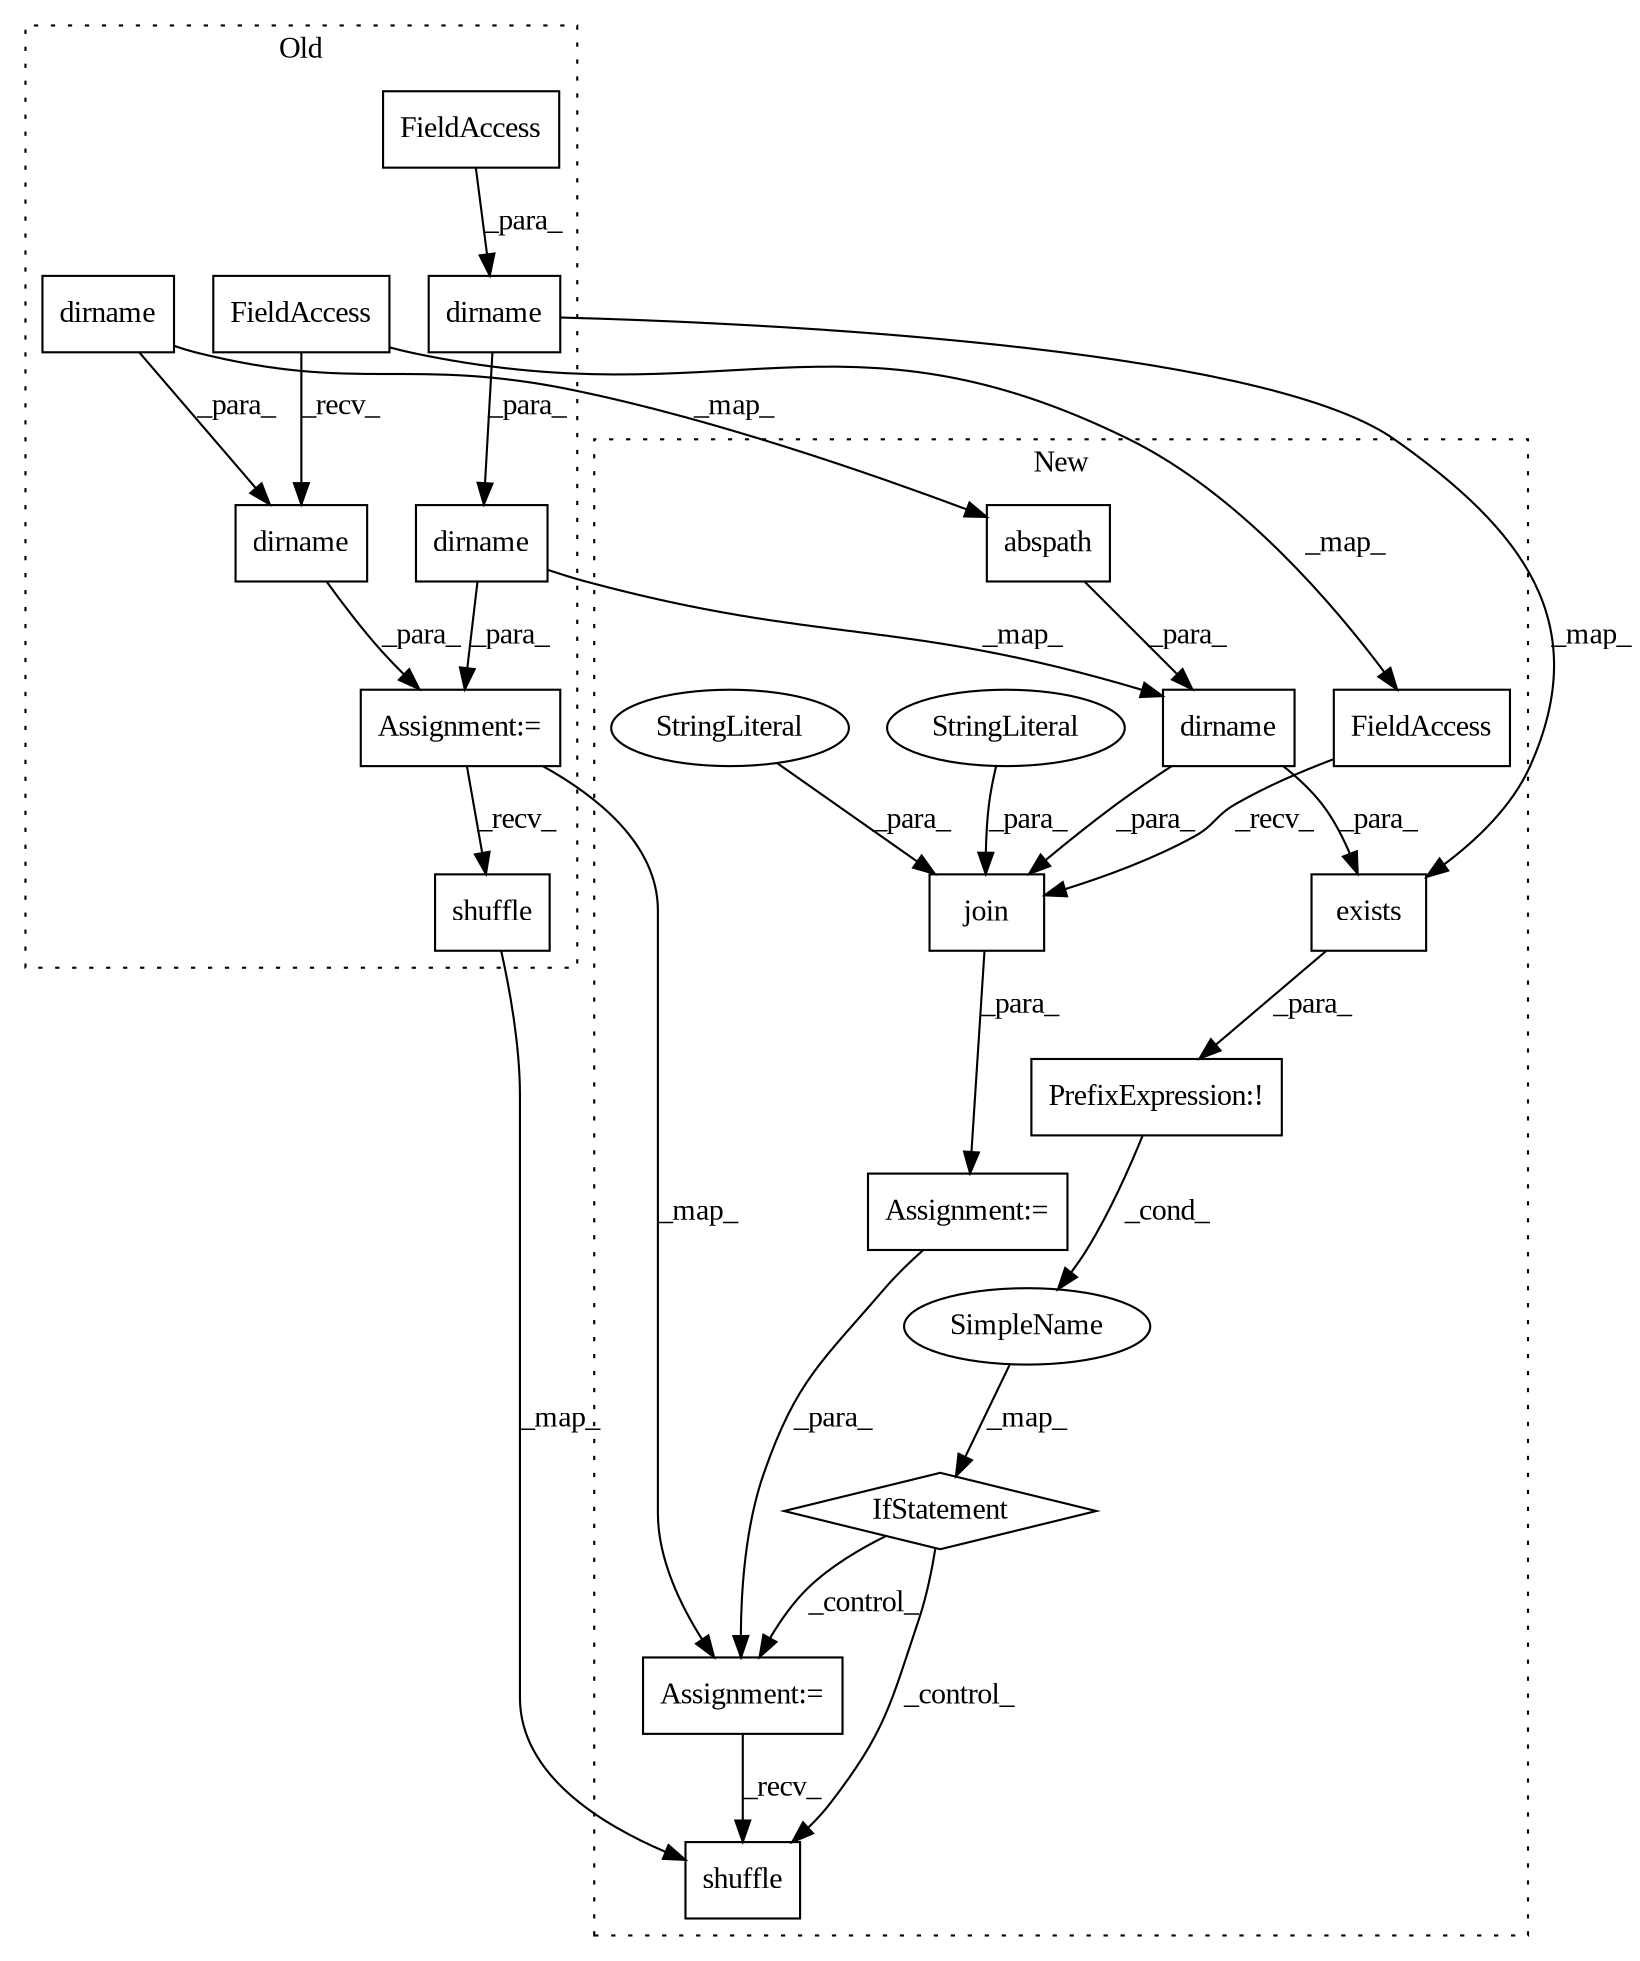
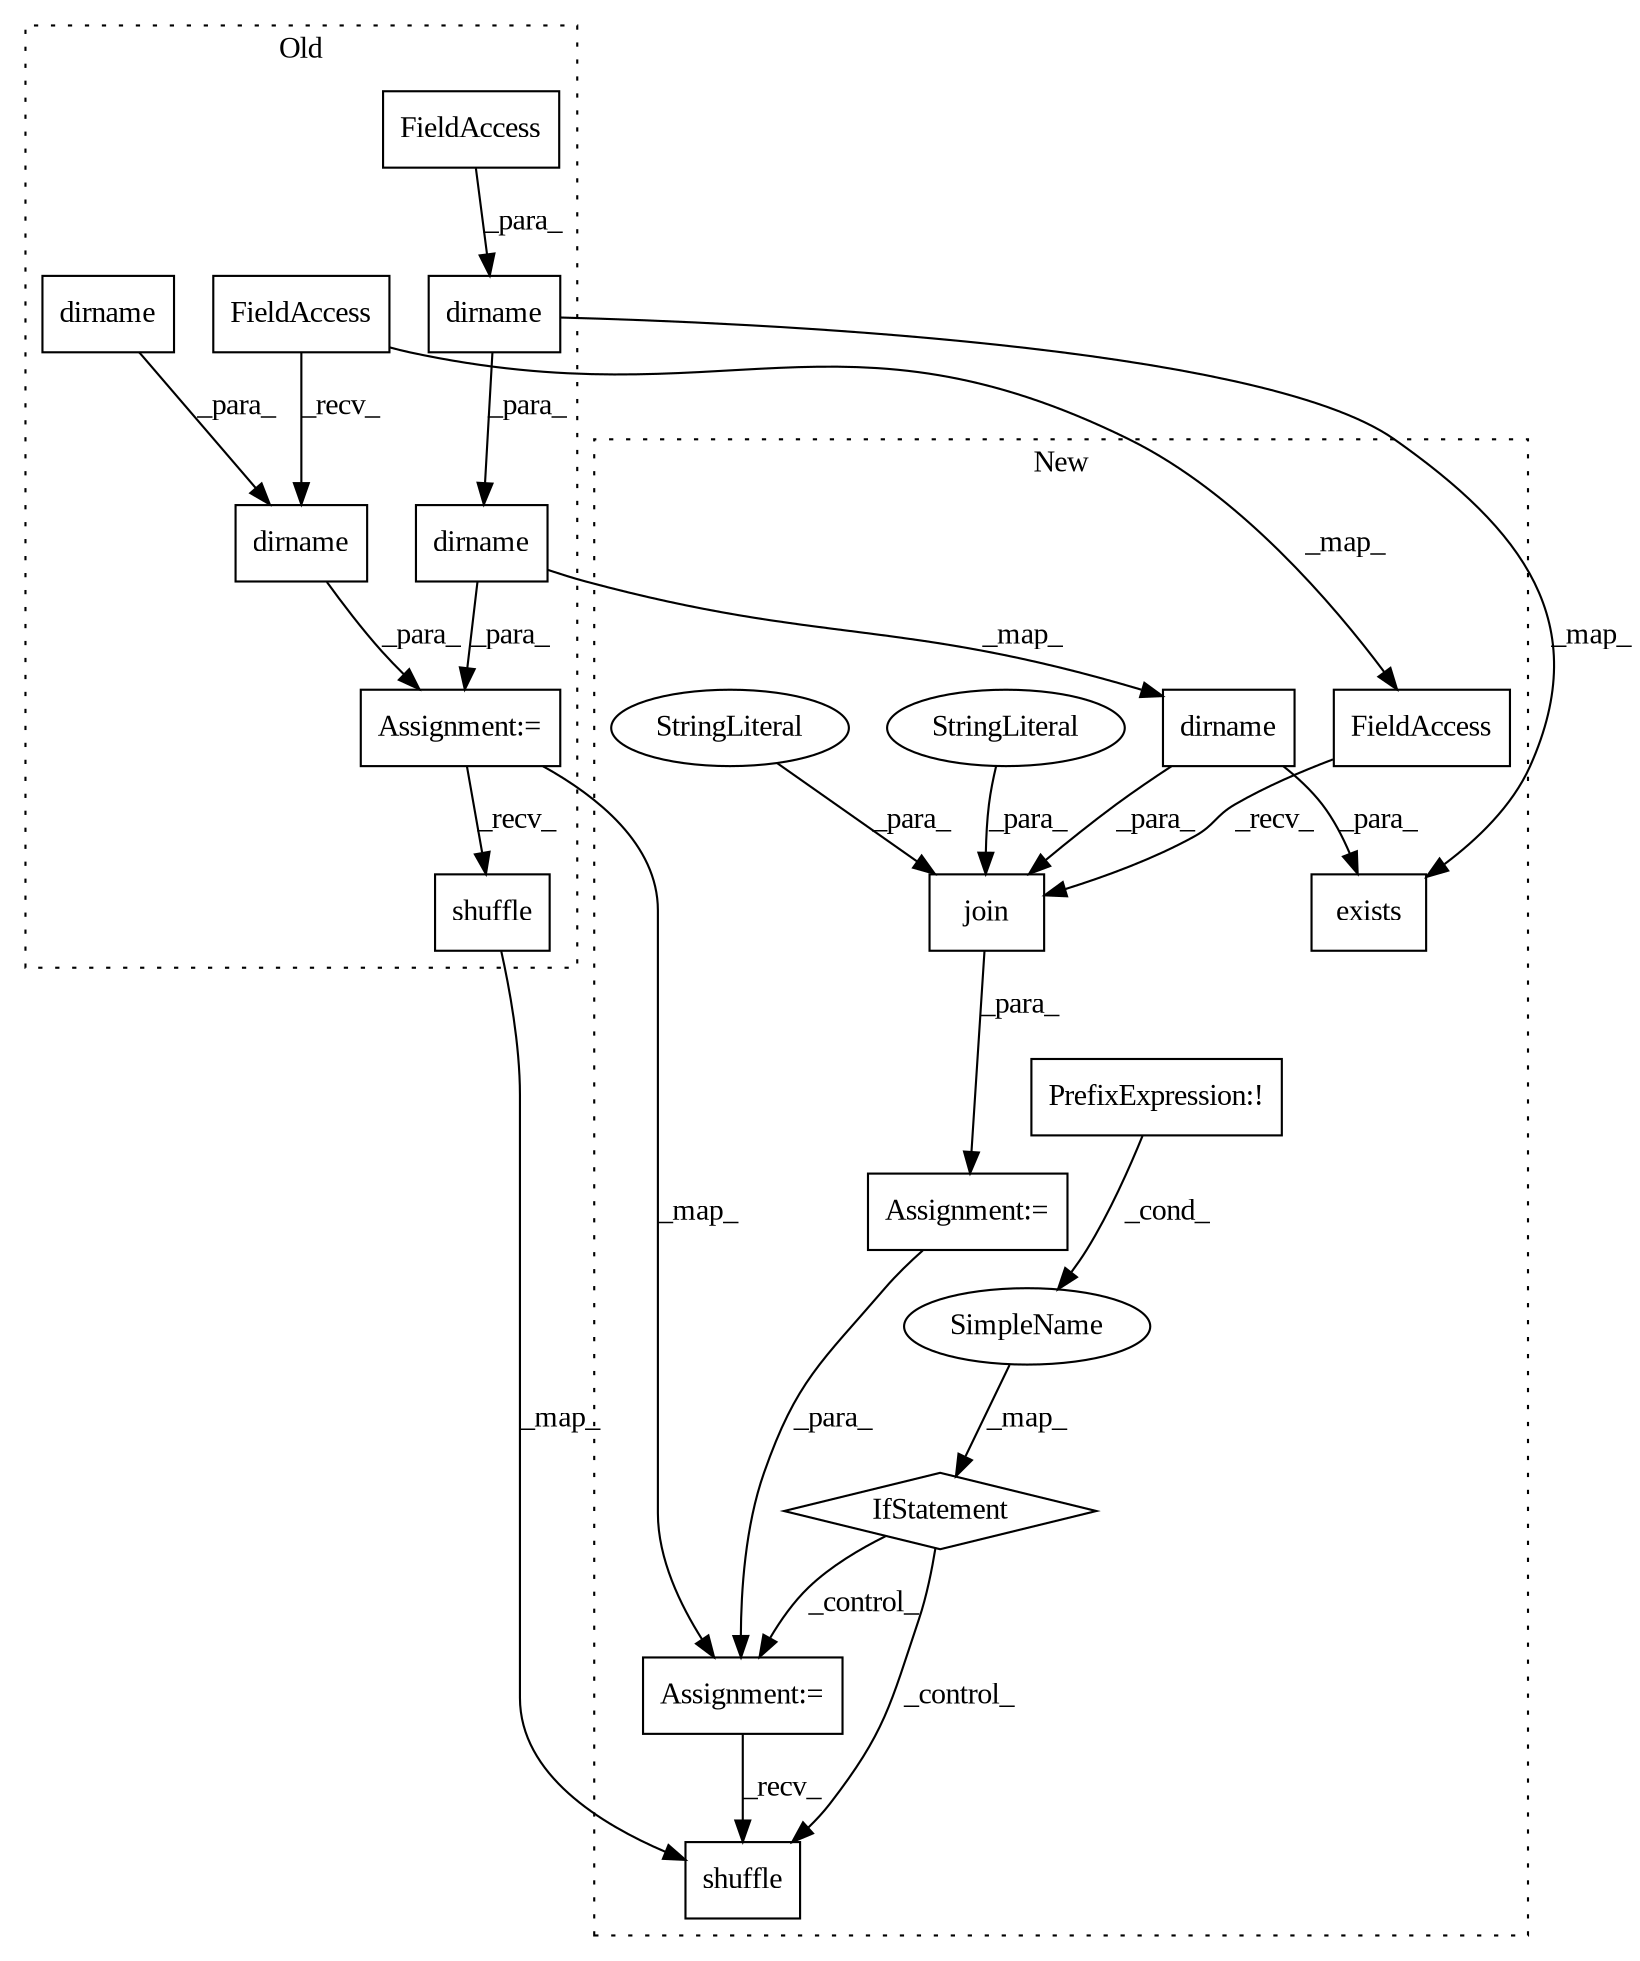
node "abspath": removed
edge "exists" -> "PrefixExpression:!": removed, label "_para_"
